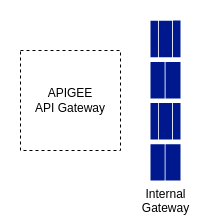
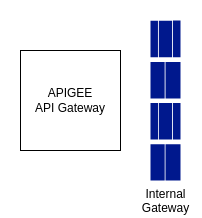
node "APIGEE API Gateway": style dashed -> solid
